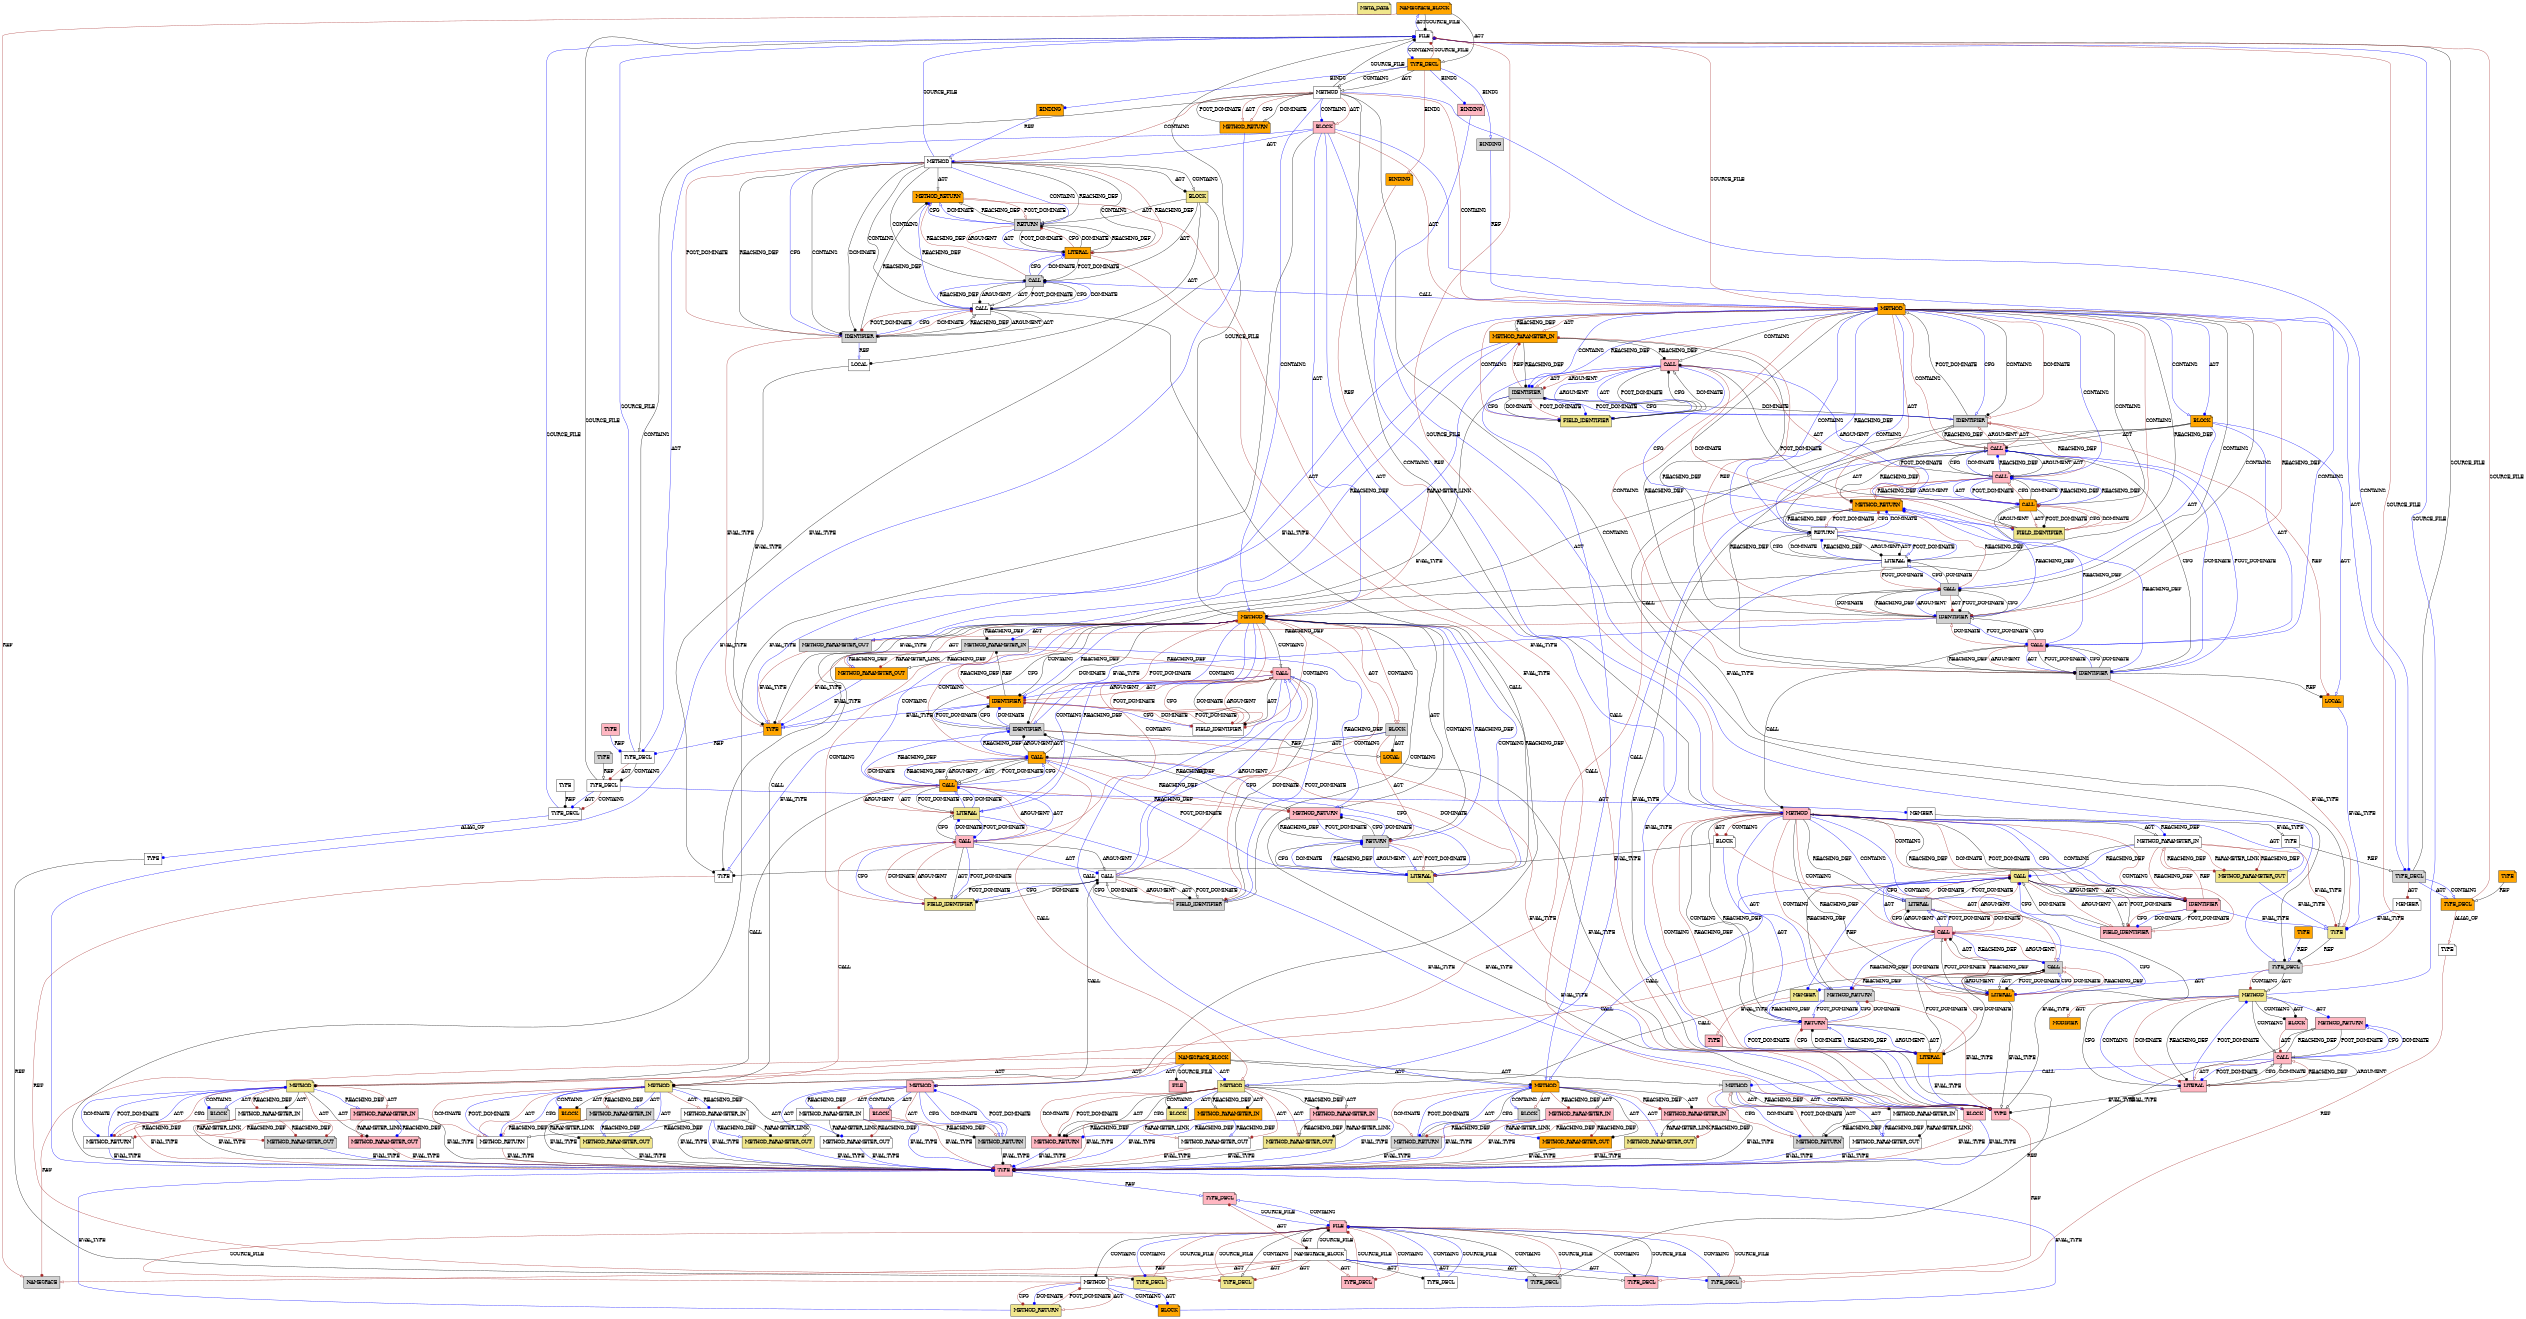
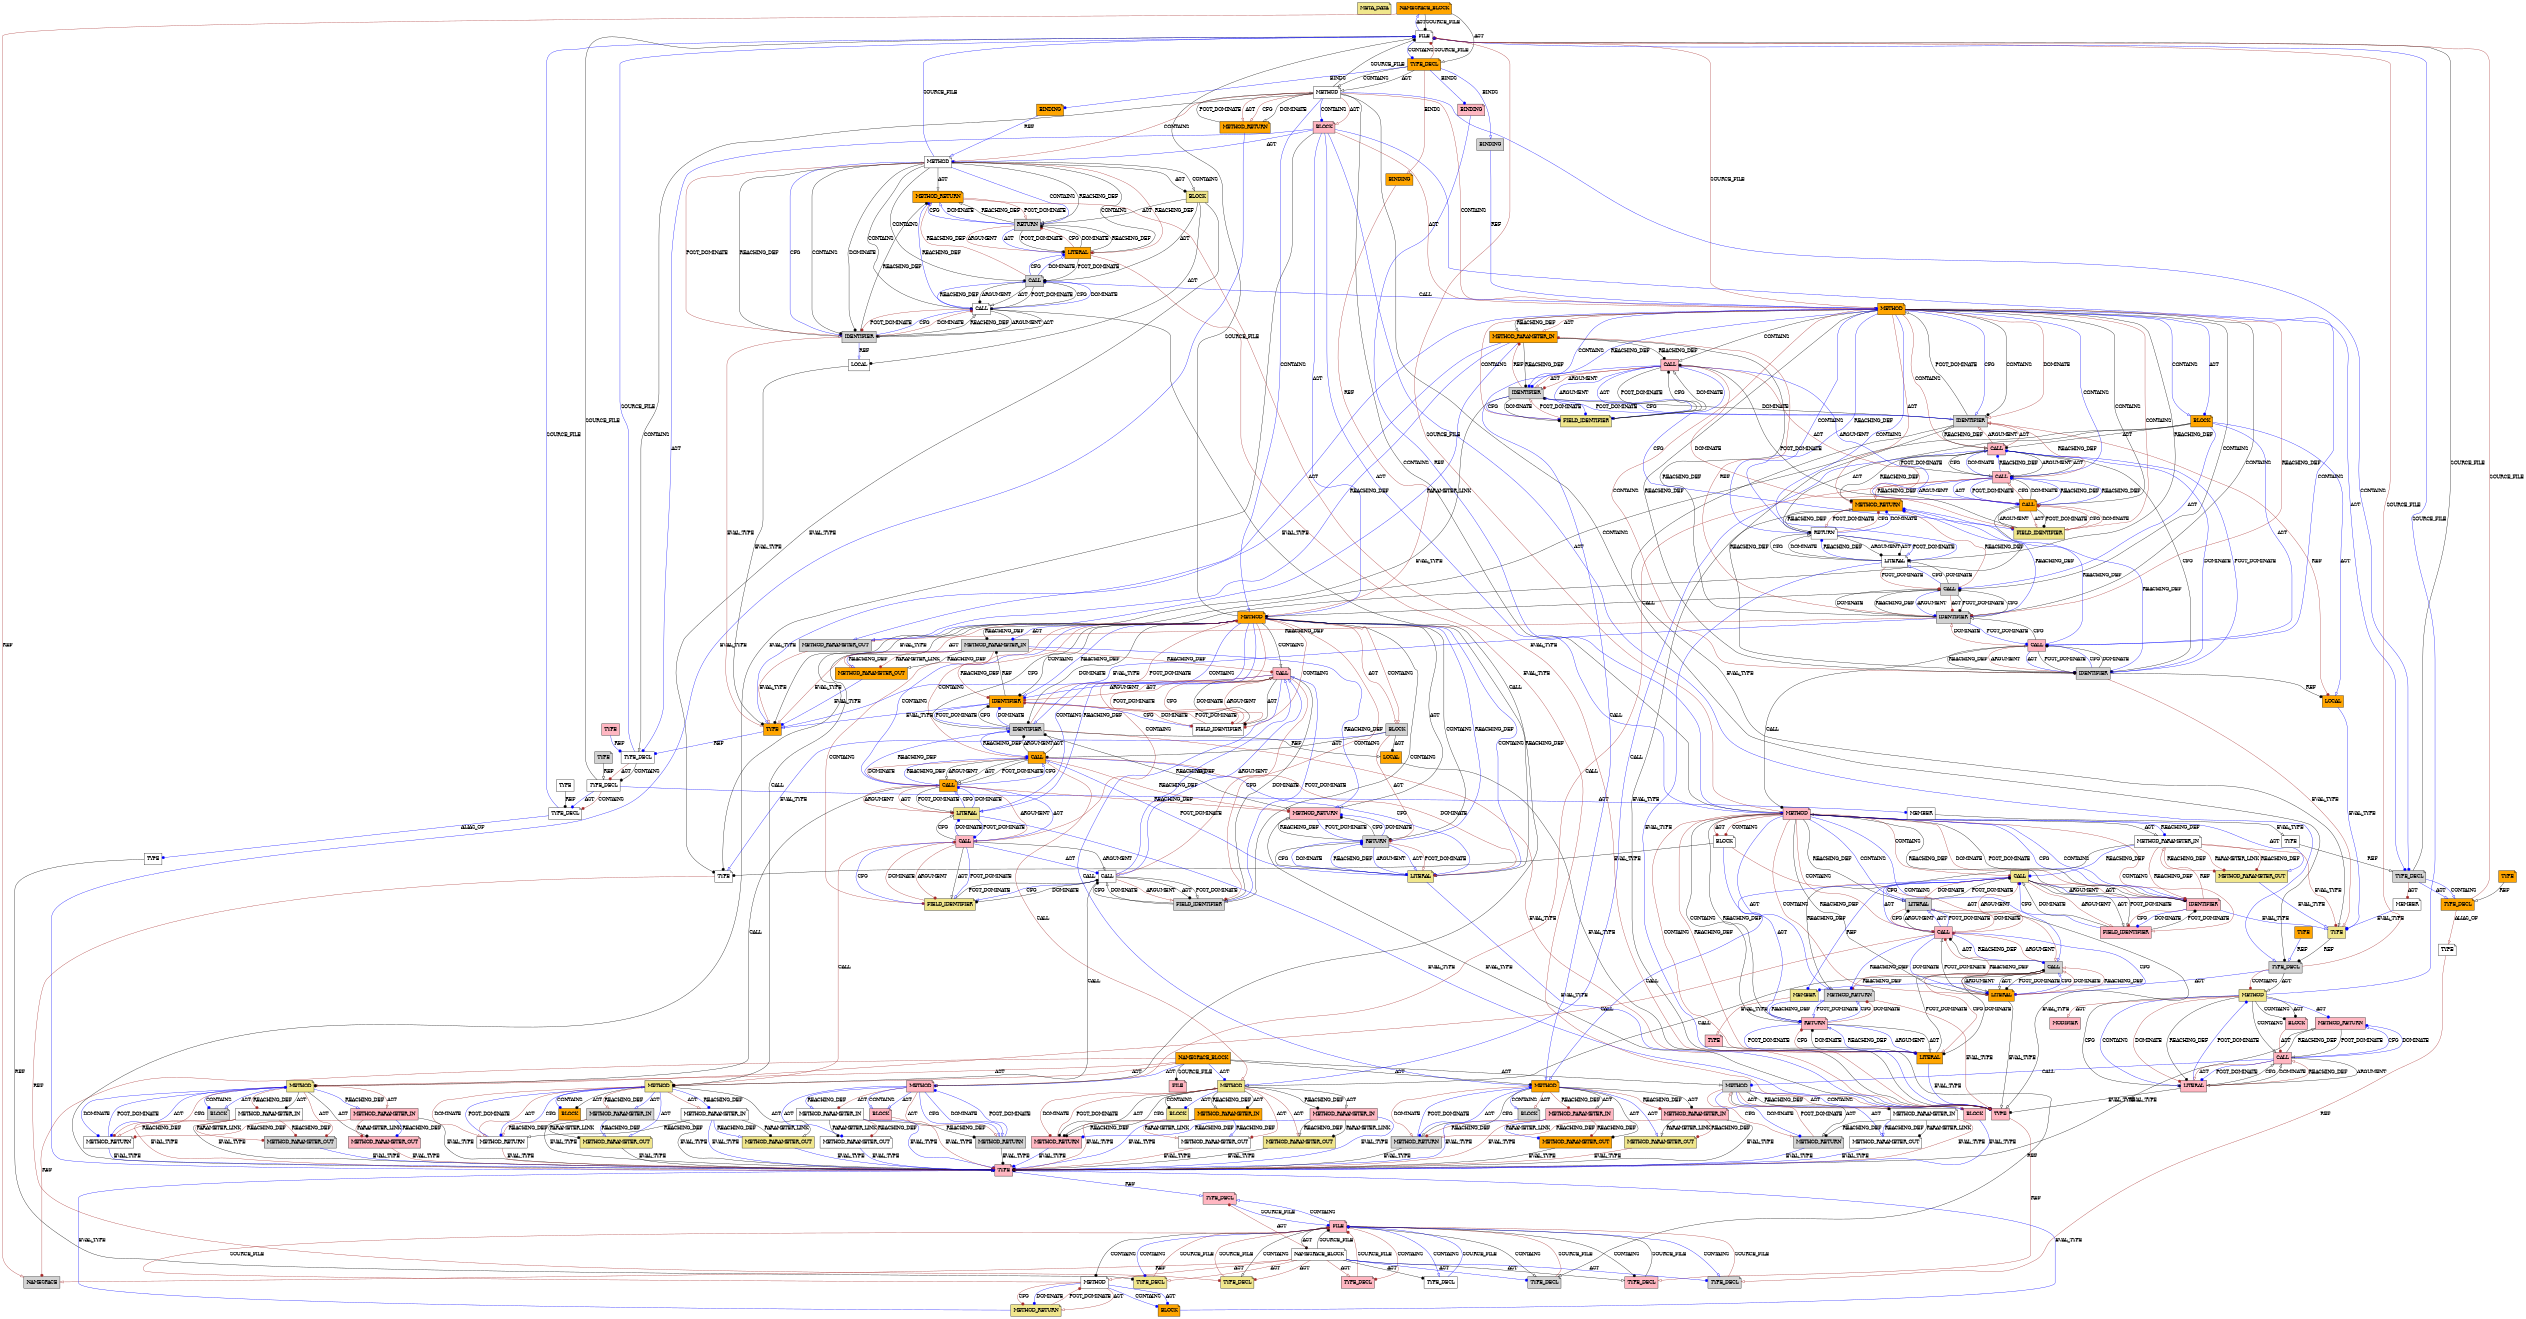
node "MODIFIER": fillcolor orange -> lightpink
